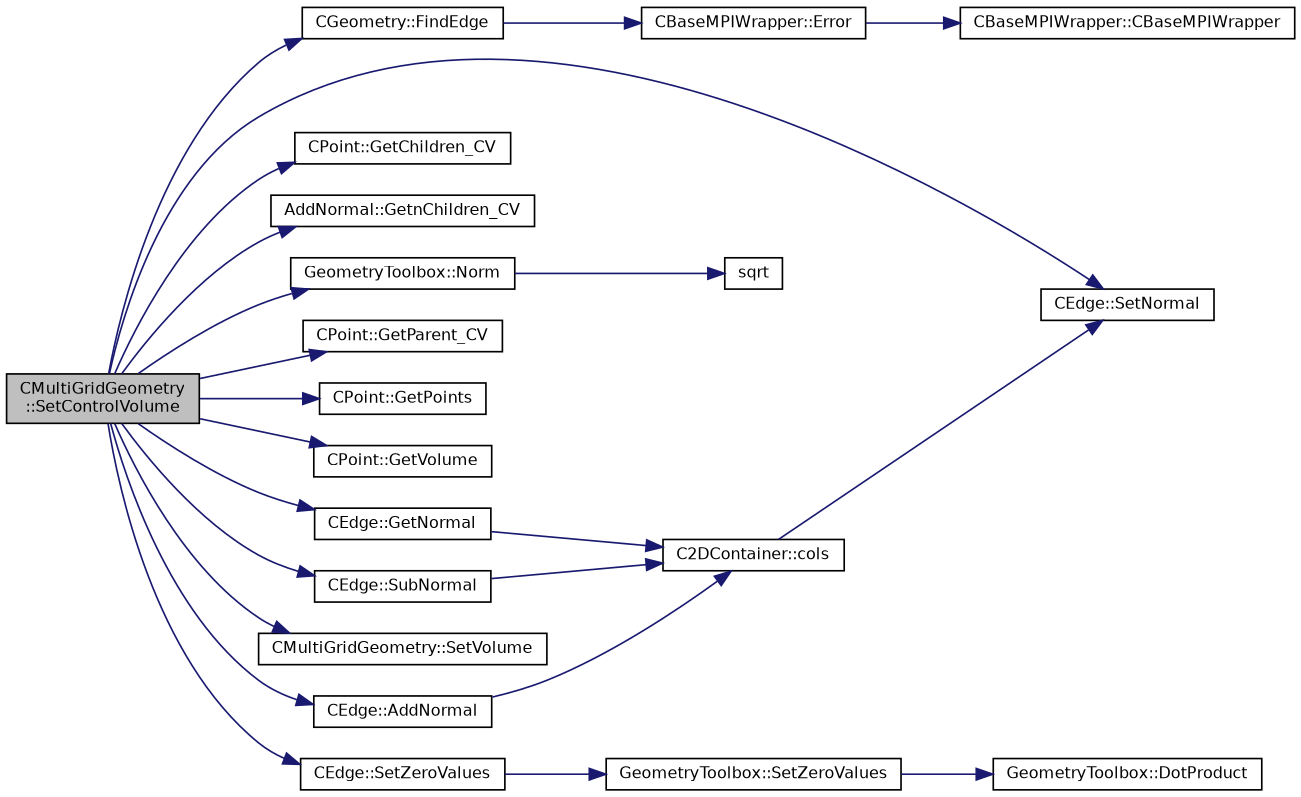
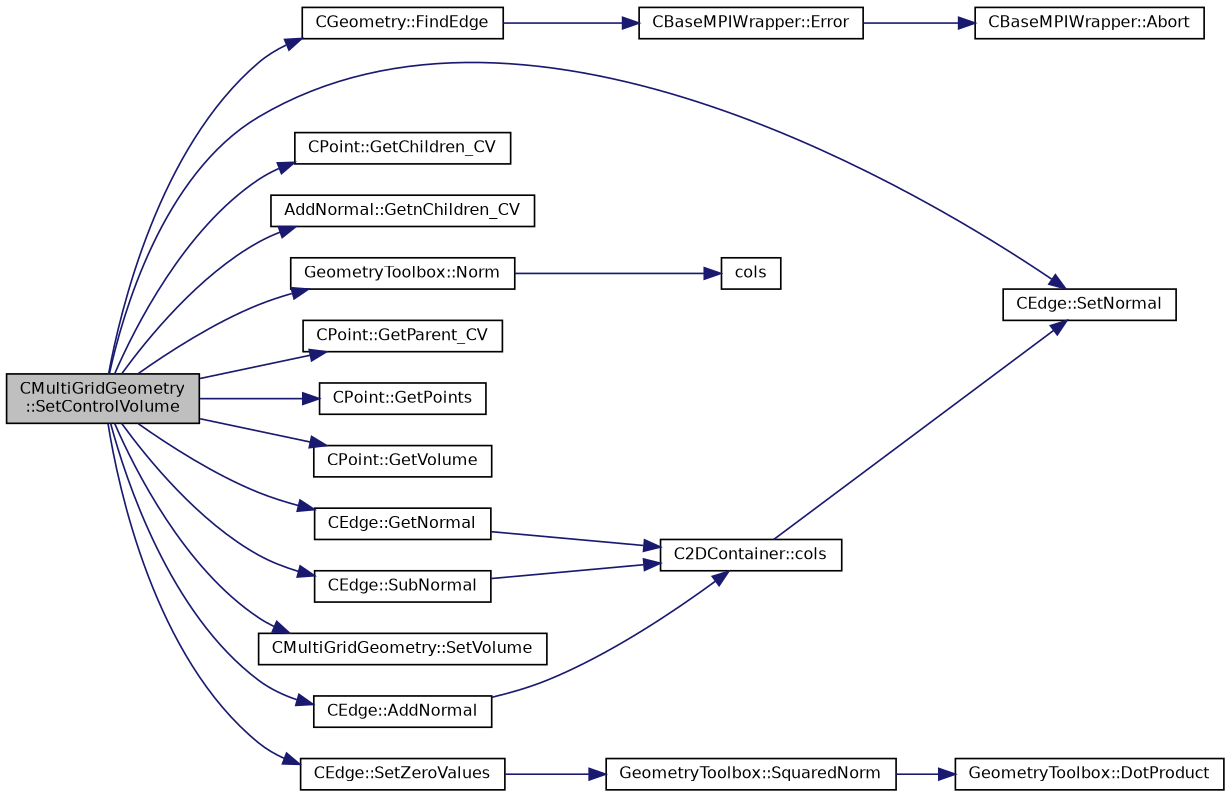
node "CBaseMPIWrapper::CBaseMPIWrapper": label "CBaseMPIWrapper::CBaseMPIWrapper" -> "CBaseMPIWrapper::Abort"
node "sqrt": label "sqrt" -> "cols"
node "GeometryToolbox::SetZeroValues": label "GeometryToolbox::SetZeroValues" -> "GeometryToolbox::SquaredNorm"
